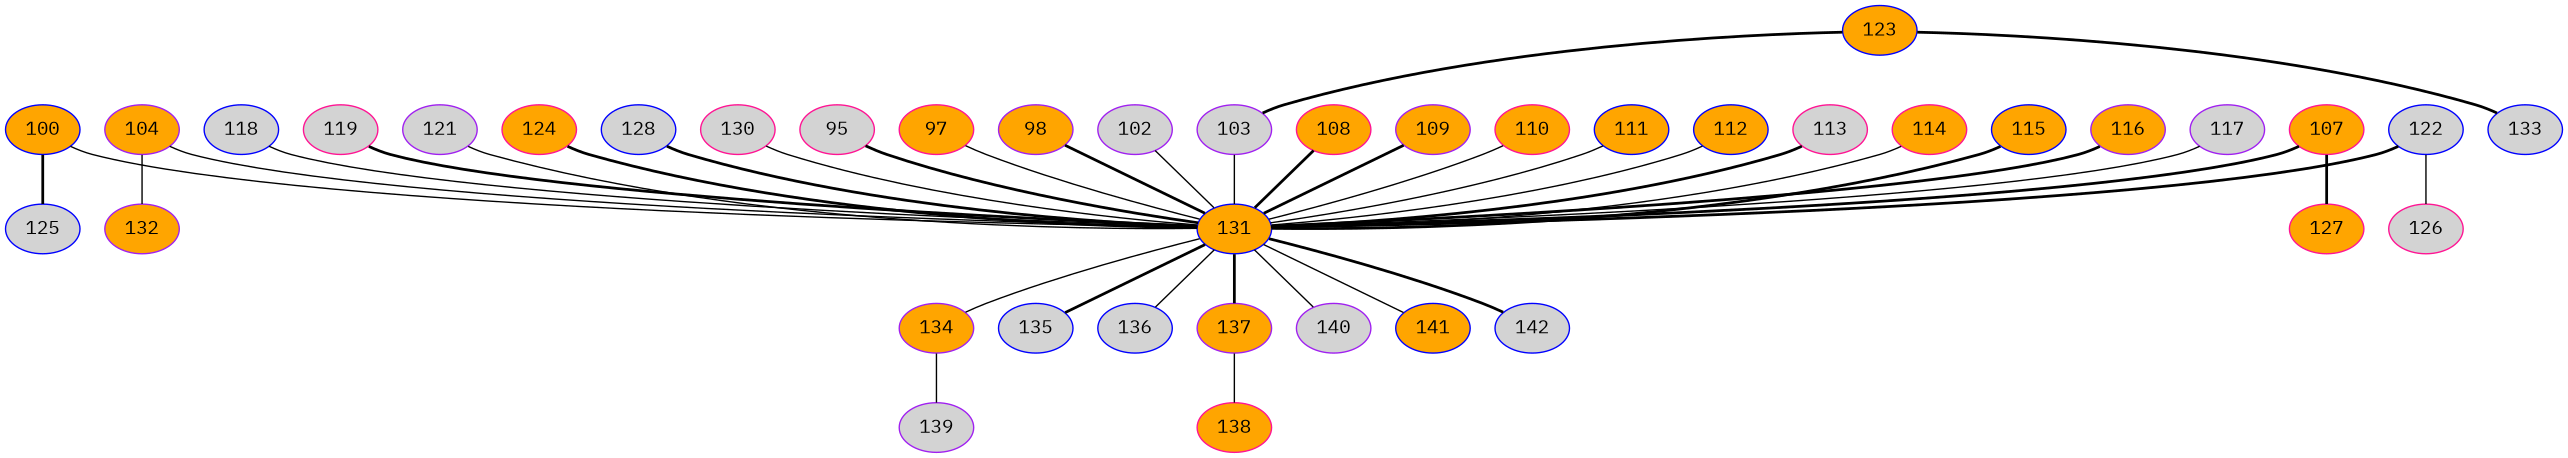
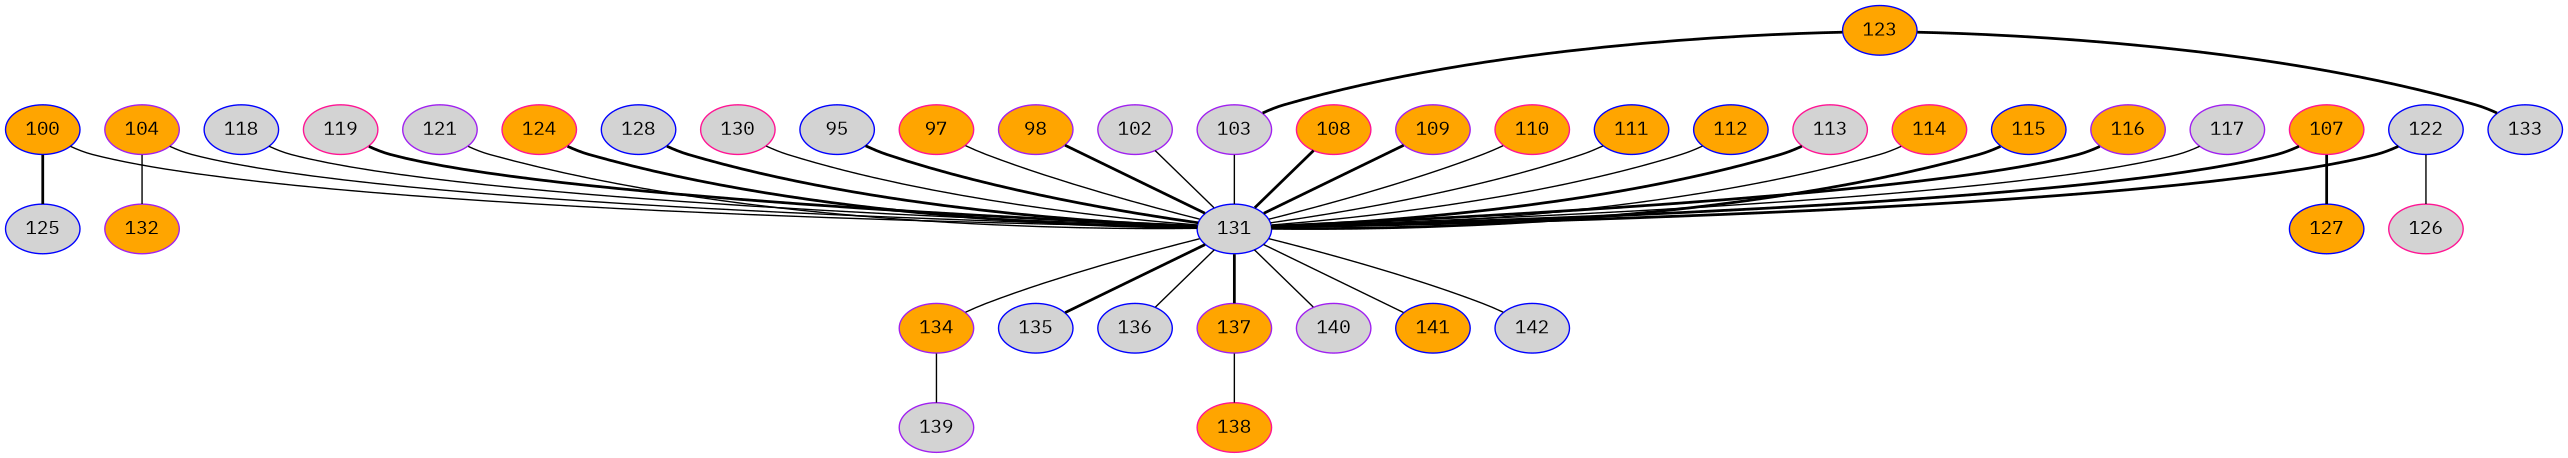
node "95": color deeppink -> blue
node "131": fillcolor orange -> lightgrey
node "127": color deeppink -> blue
edge "131" -- "142": style bold -> solid
